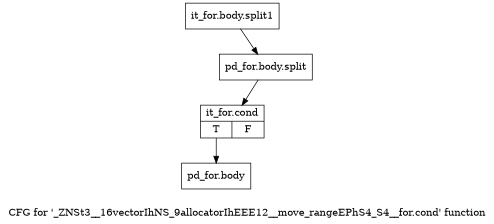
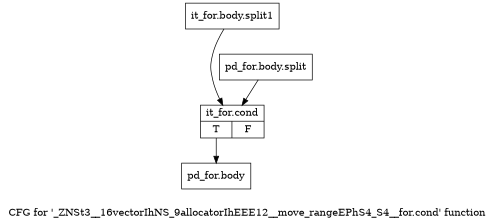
edge "it_for.body.split1" -> "pd_for.body.split": now "it_for.body.split1" -> "it_for.cond"
